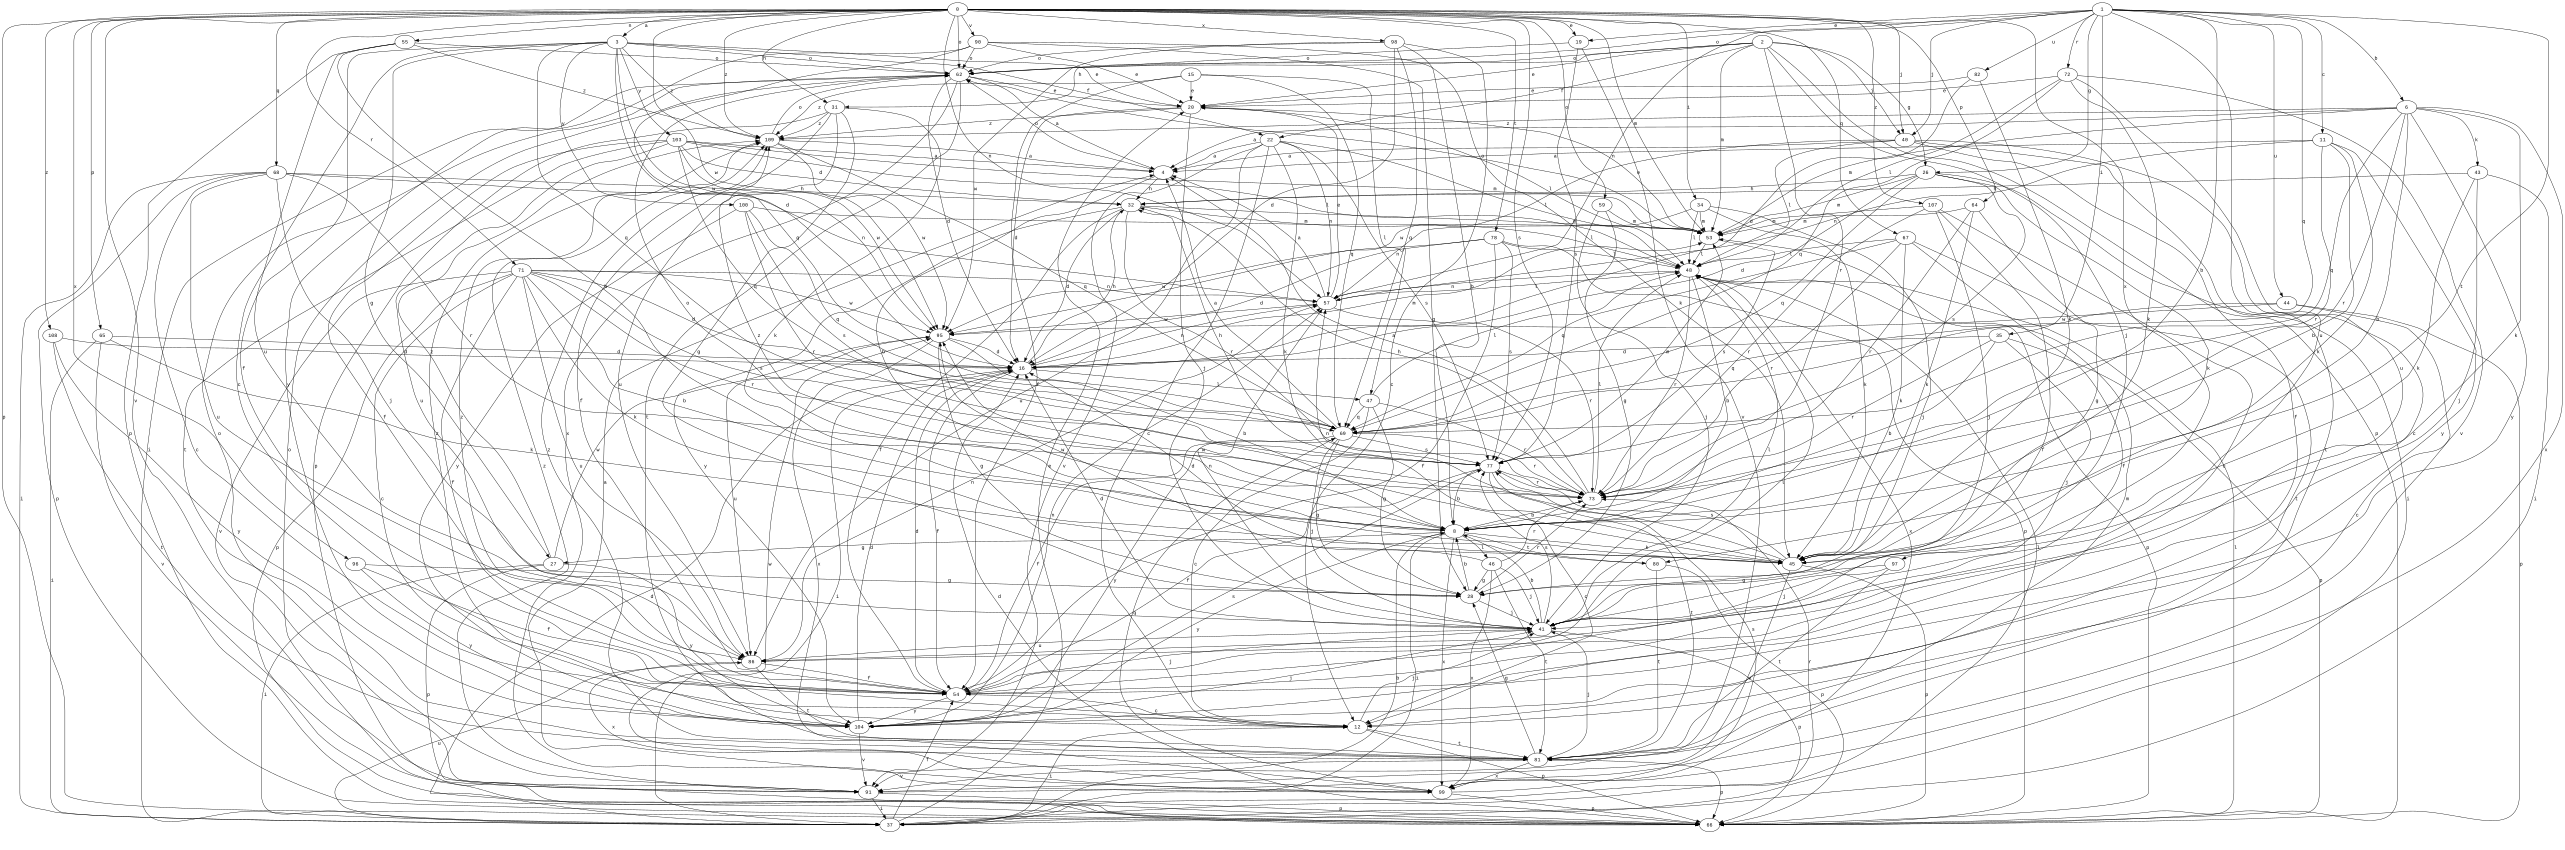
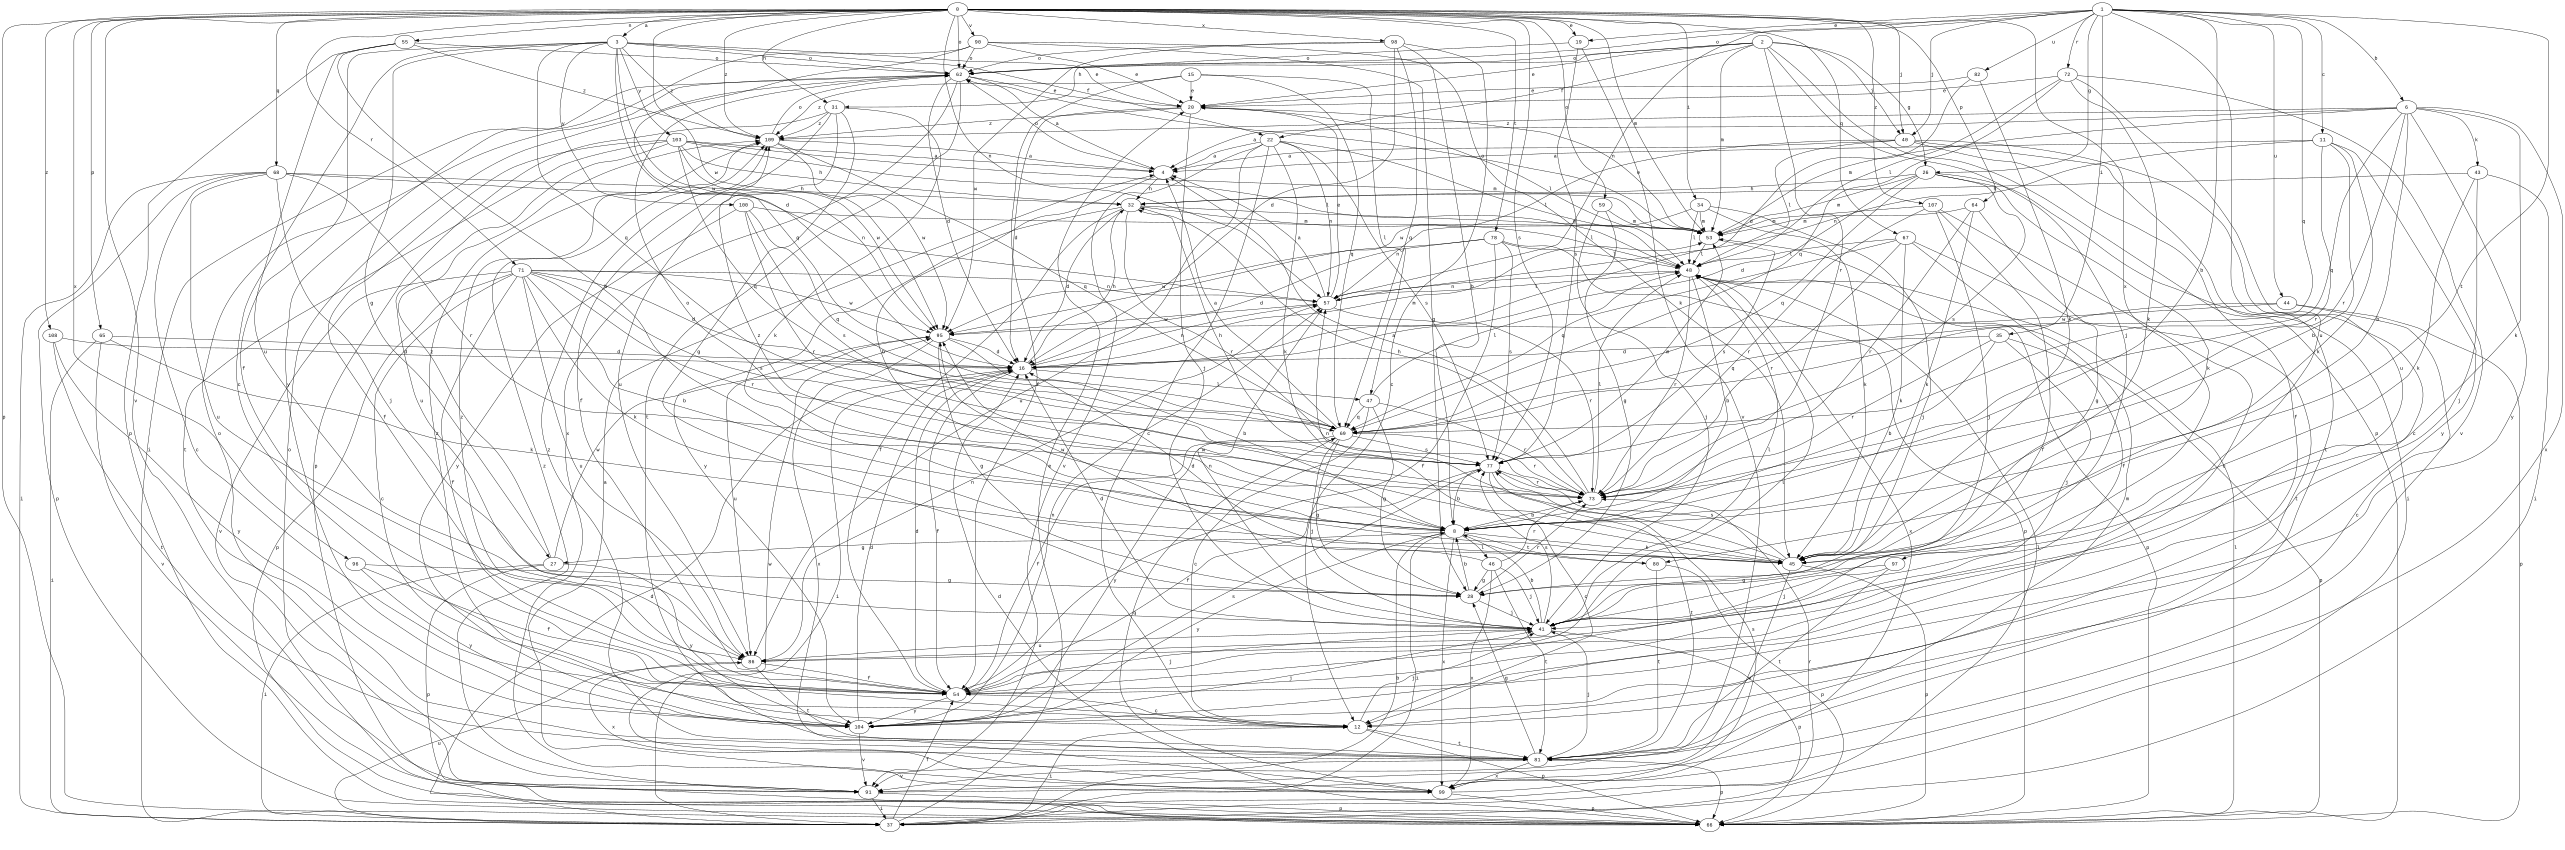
edge "103" -> "32": label "d" -> "h"
